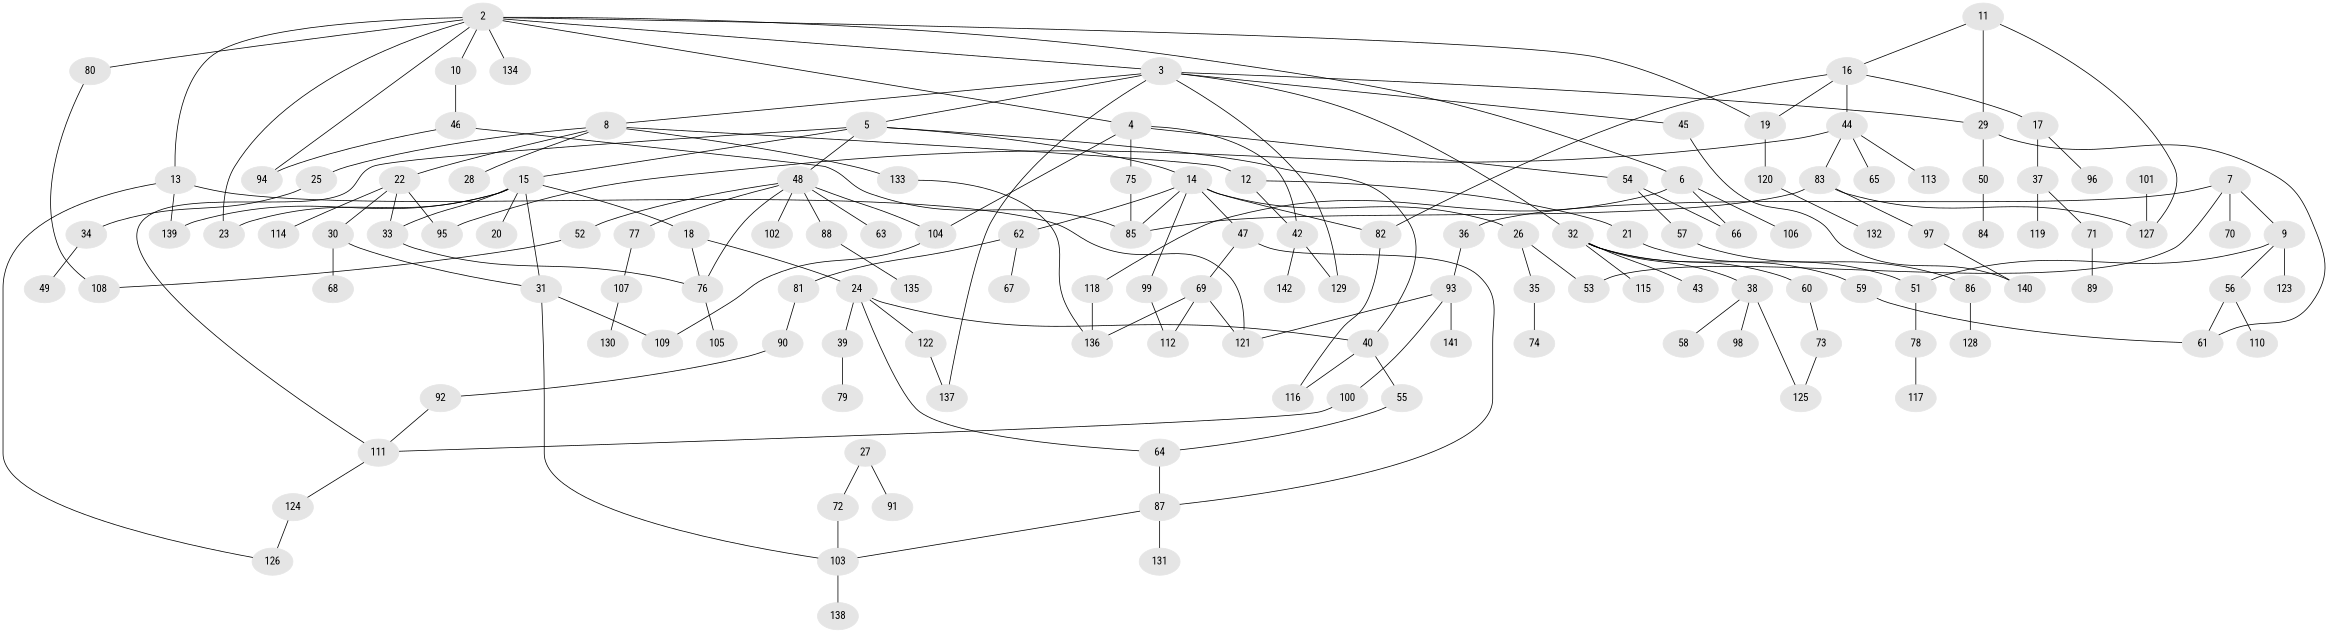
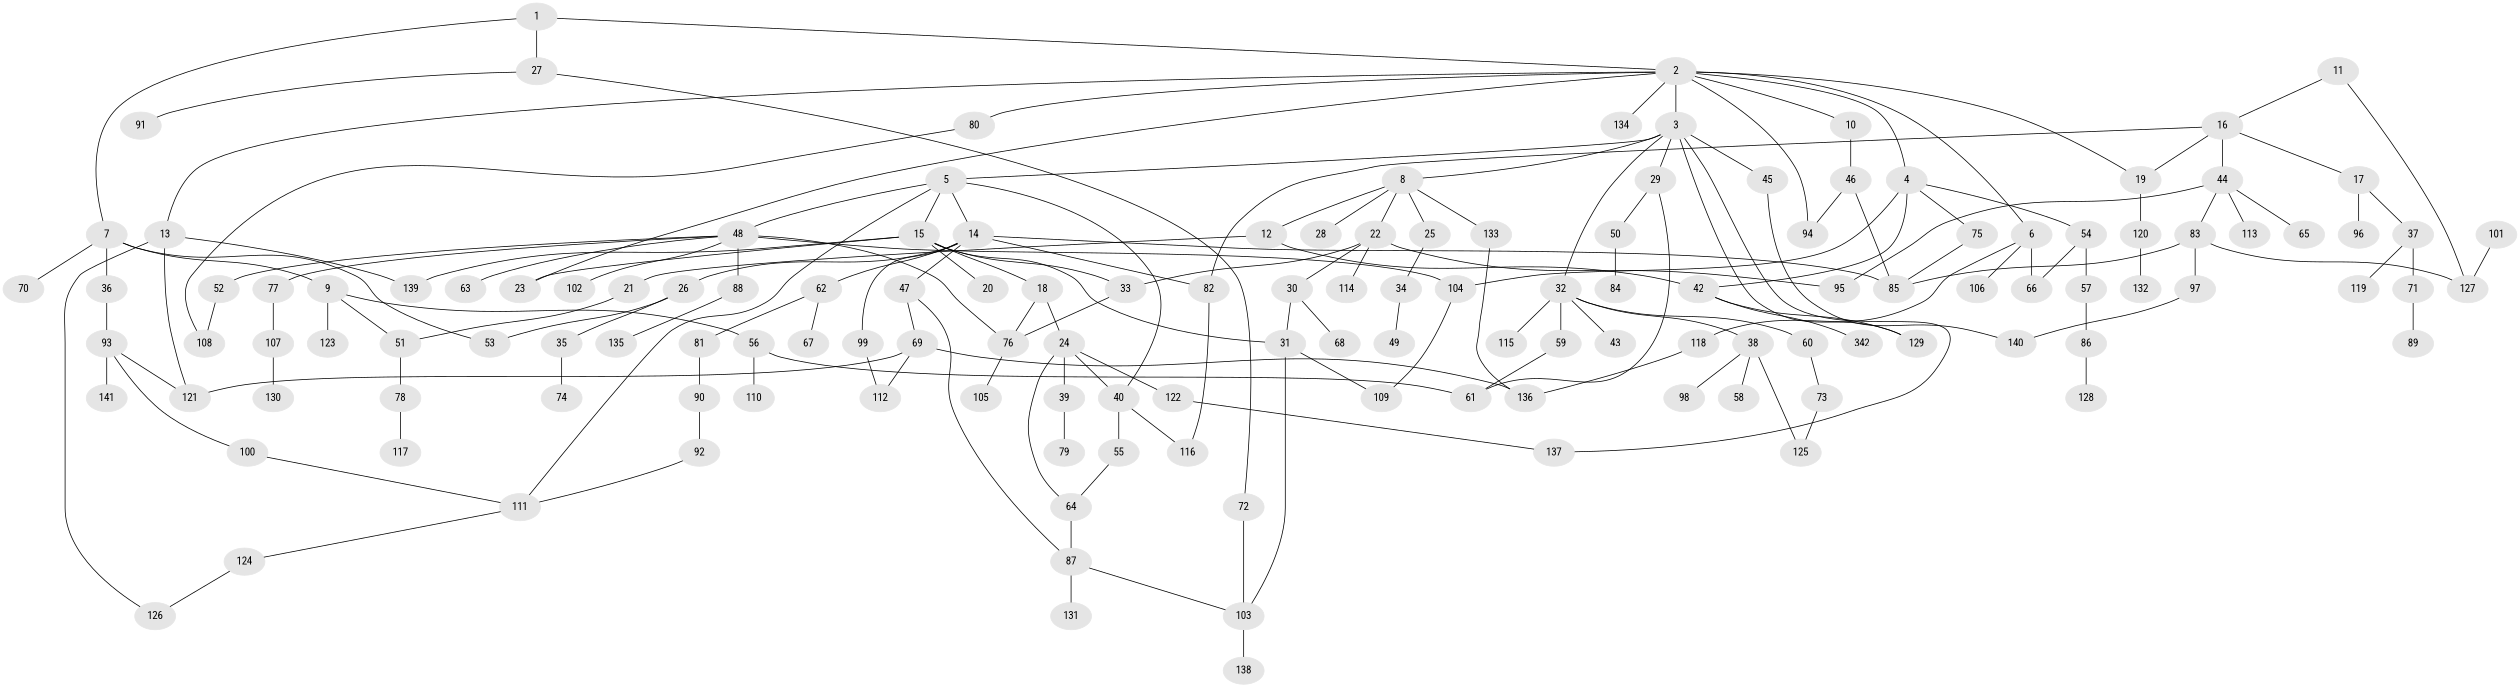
node "1": added
edge "11" -- "29": removed
node "142": label "142" -> "342"
